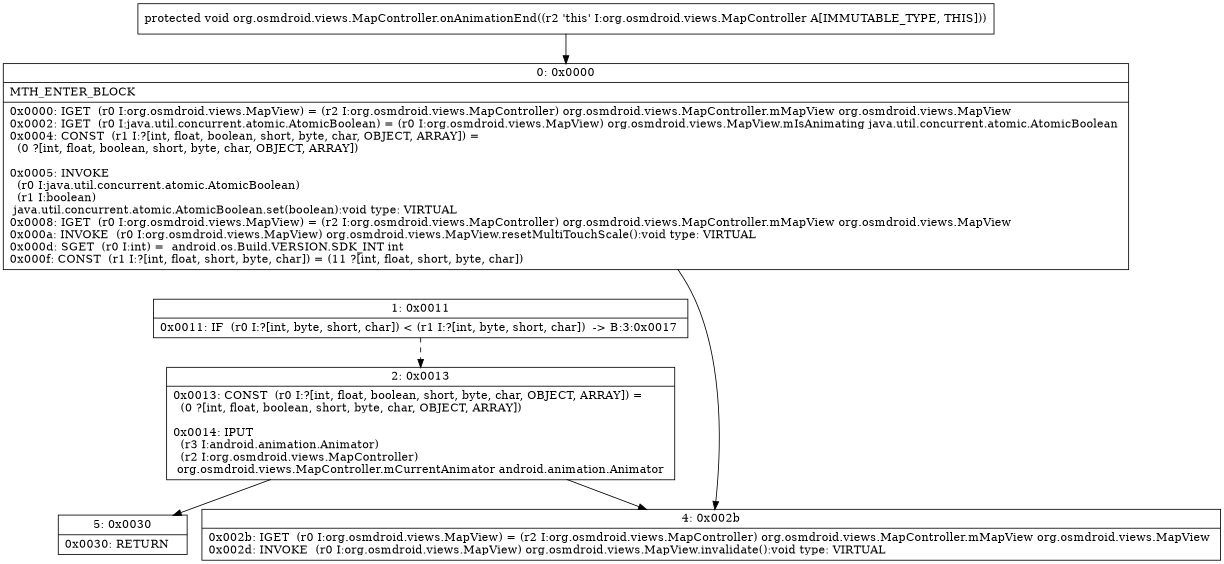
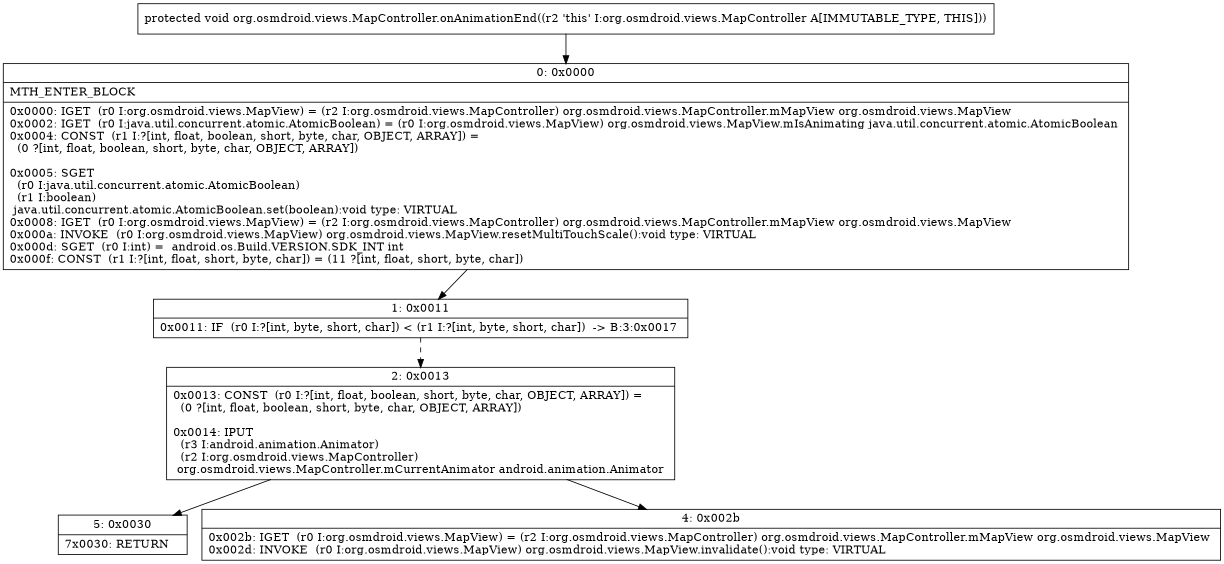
node "0: 0x0000": text "0x0005: INVOKE" -> "0x0005: SGET"
edge "0: 0x0000" -> "4: 0x002b": now "0: 0x0000" -> "1: 0x0011"
node "5: 0x0030": text "0x0030: RETURN" -> "7x0030: RETURN"
